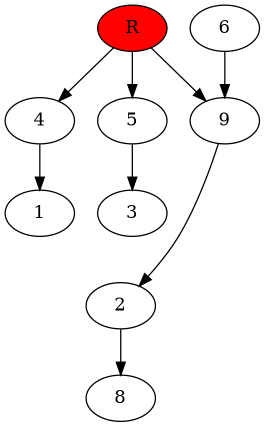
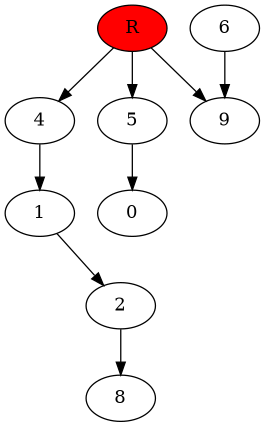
node "3": label "3" -> "0"
edge "9" -> "2": now "1" -> "2"
